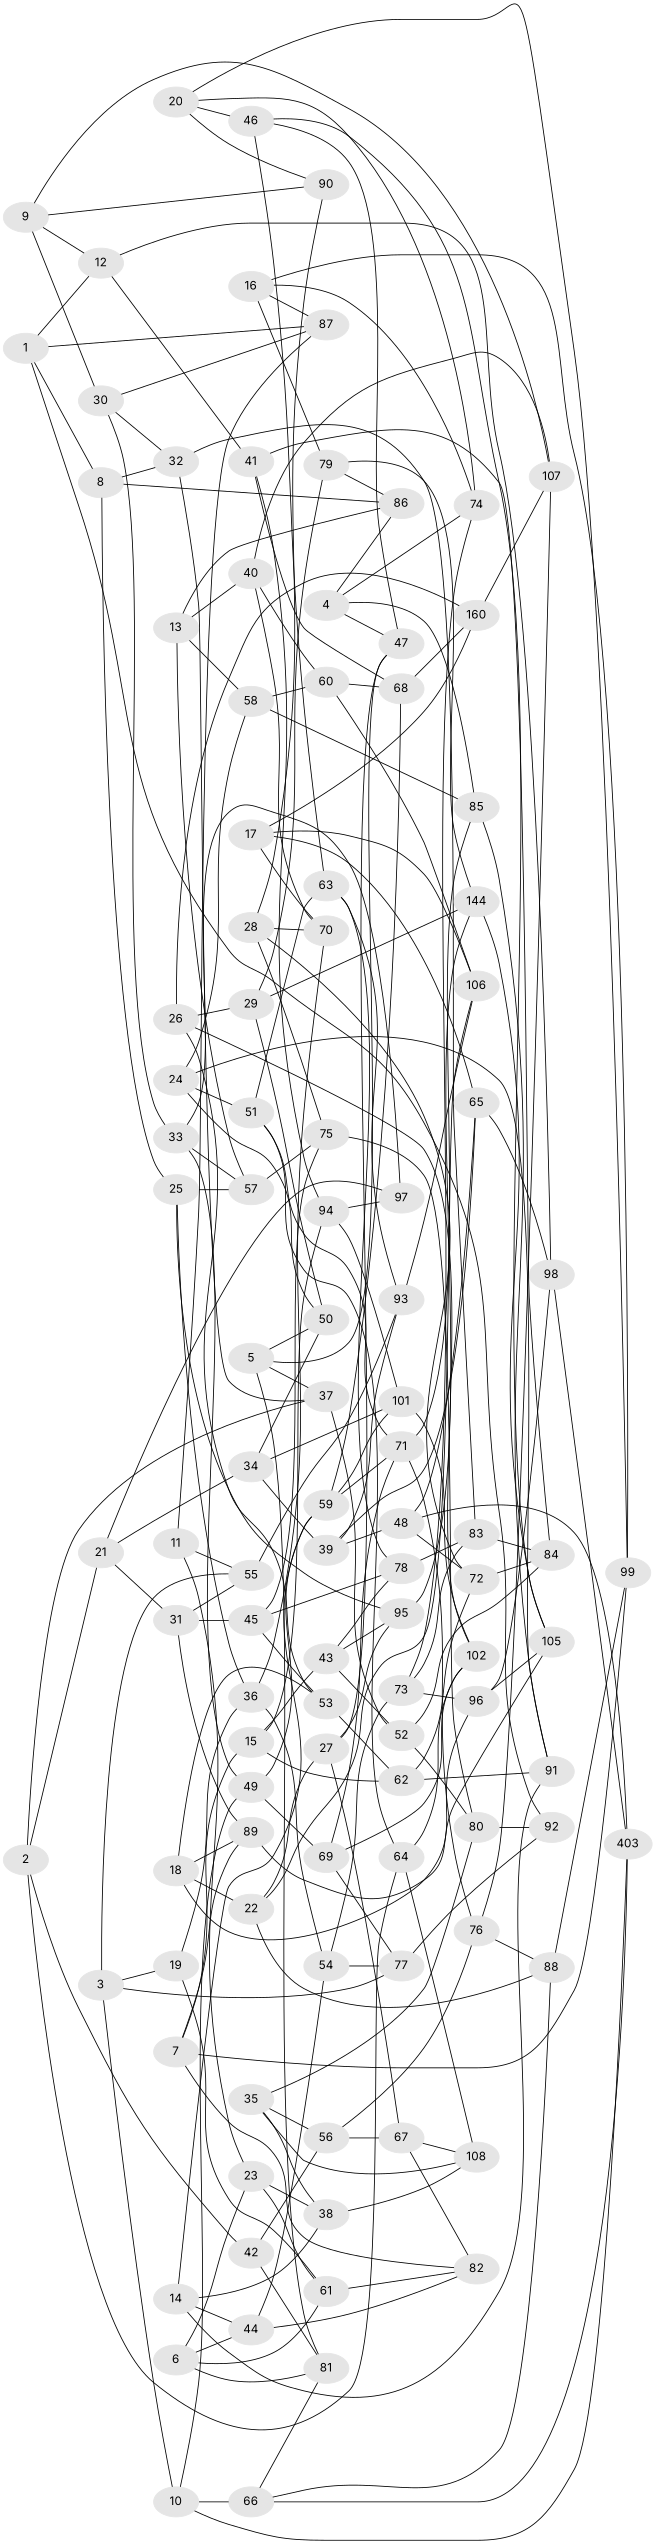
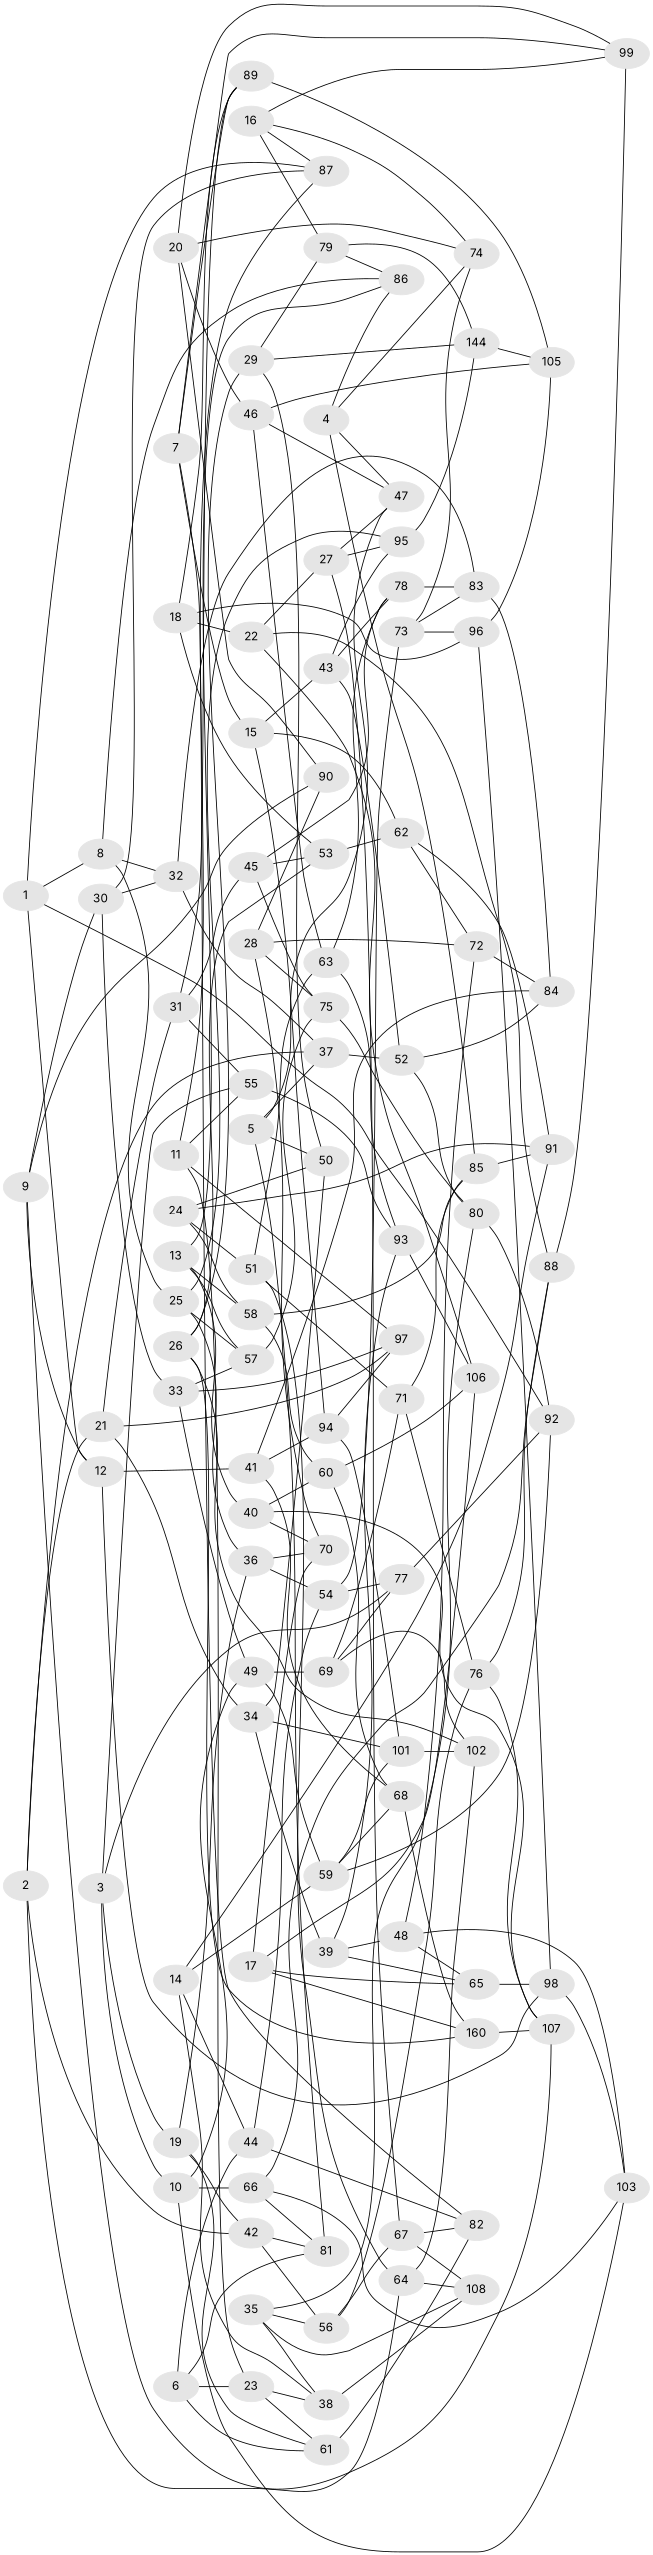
edge "11" -- "97": added
edge "71" -- "59": now "92" -- "59"
node "403": label "403" -> "103"
edge "19" -- "42": added
